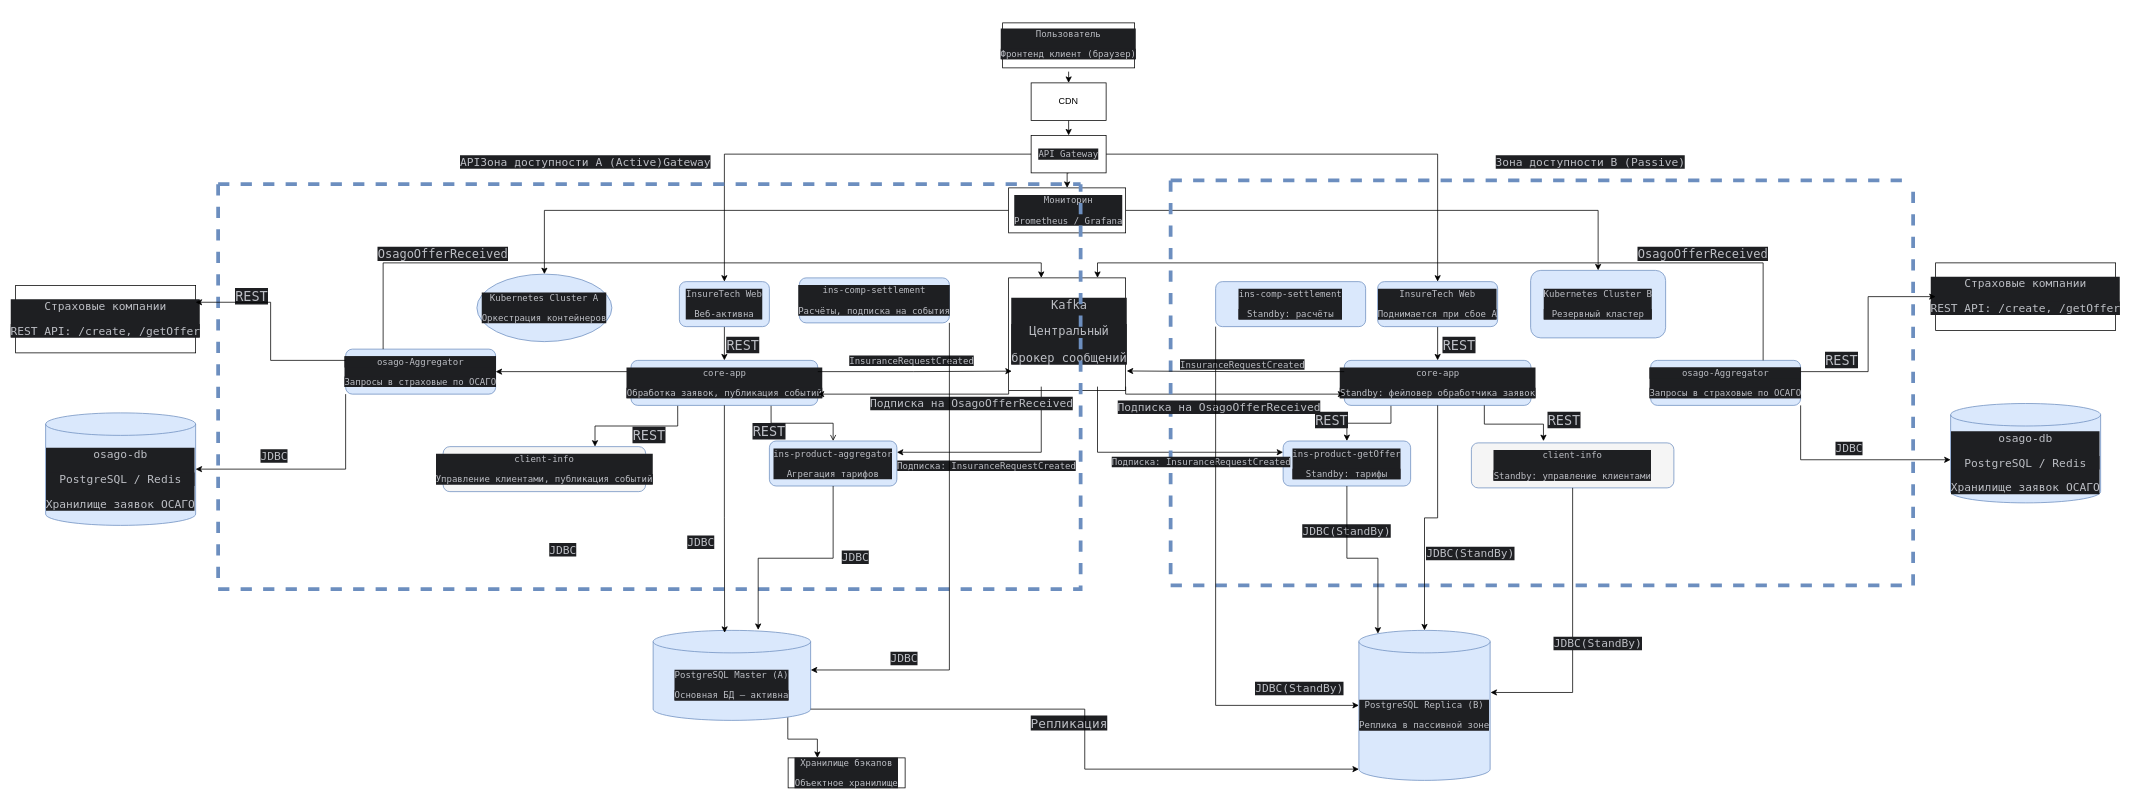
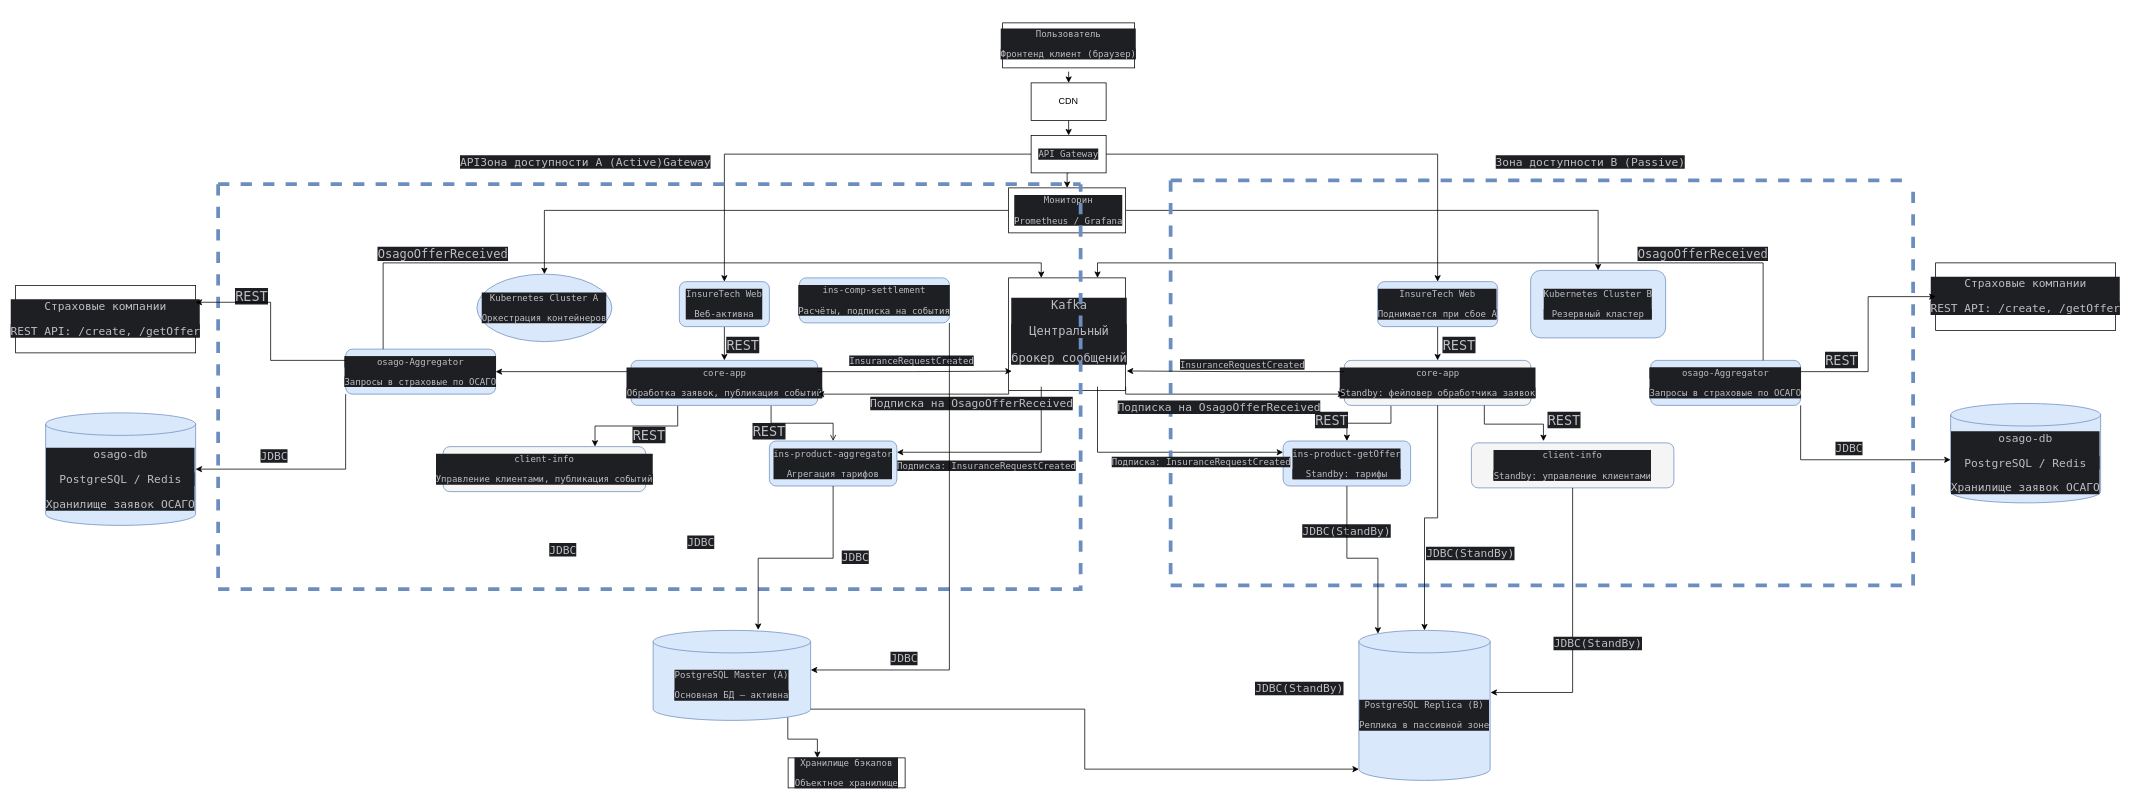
node "ins-comp-settlement Standby: расчёты": removed
node "core-app Standby: фейловер обработчика заявок": fillcolor #dae8fc -> #f5f5f5
edge "core-app Обработка заявок, публикация событий" -> "PostgreSQL Master (A) Основная БД — активна": removed
edge "ins-comp-settlement Standby: расчёты" -> "PostgreSQL Replica (B) Реплика в пассивной зоне": removed
node "Репликация": removed
